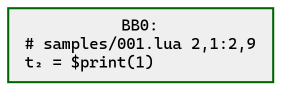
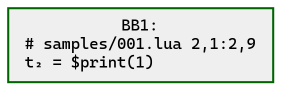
node "BB0: # samples/001.lua 2,1:2,9 t₂ = $print(1)": label "BB0: # samples/001.lua 2,1:2,9 t₂ = $print(1)" -> "BB1: # samples/001.lua 2,1:2,9 t₂ = $print(1)"
